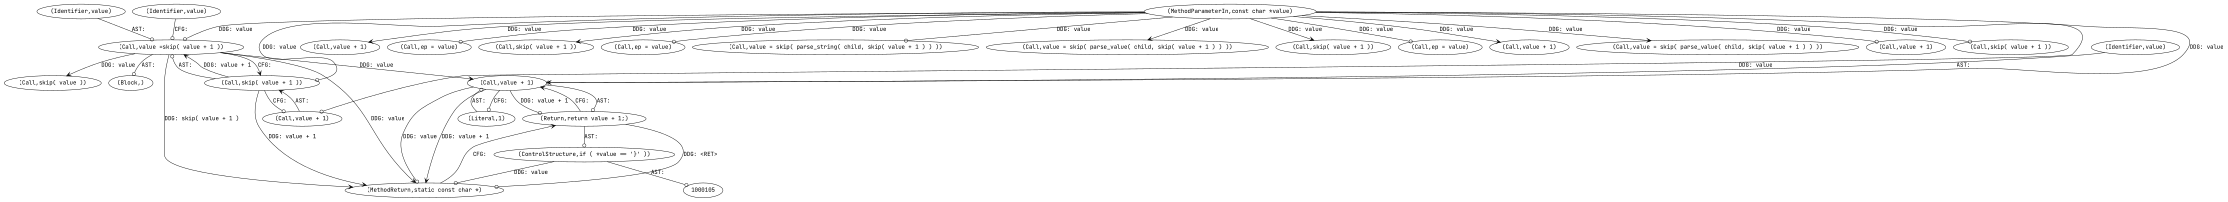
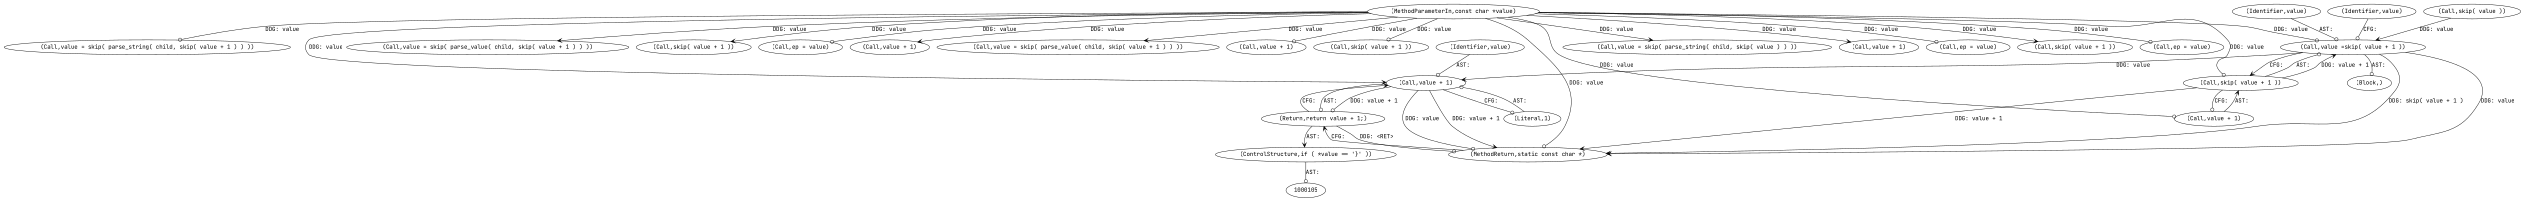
node "(Call,value = skip( parse_string( child, skip( value ) ) ))": added
edge "(Call,value =skip( value + 1 ))" -> "(Call,skip( value ))": reversed
edge "(Return,return value + 1;)" -> "(ControlStructure,if ( *value == '}' ))": arrowhead odot -> vee
edge "(ControlStructure,if ( *value == '}' ))" -> "(MethodReturn,static const char *)": now "(MethodParameterIn,const char *value)" -> "(MethodReturn,static const char *)"
